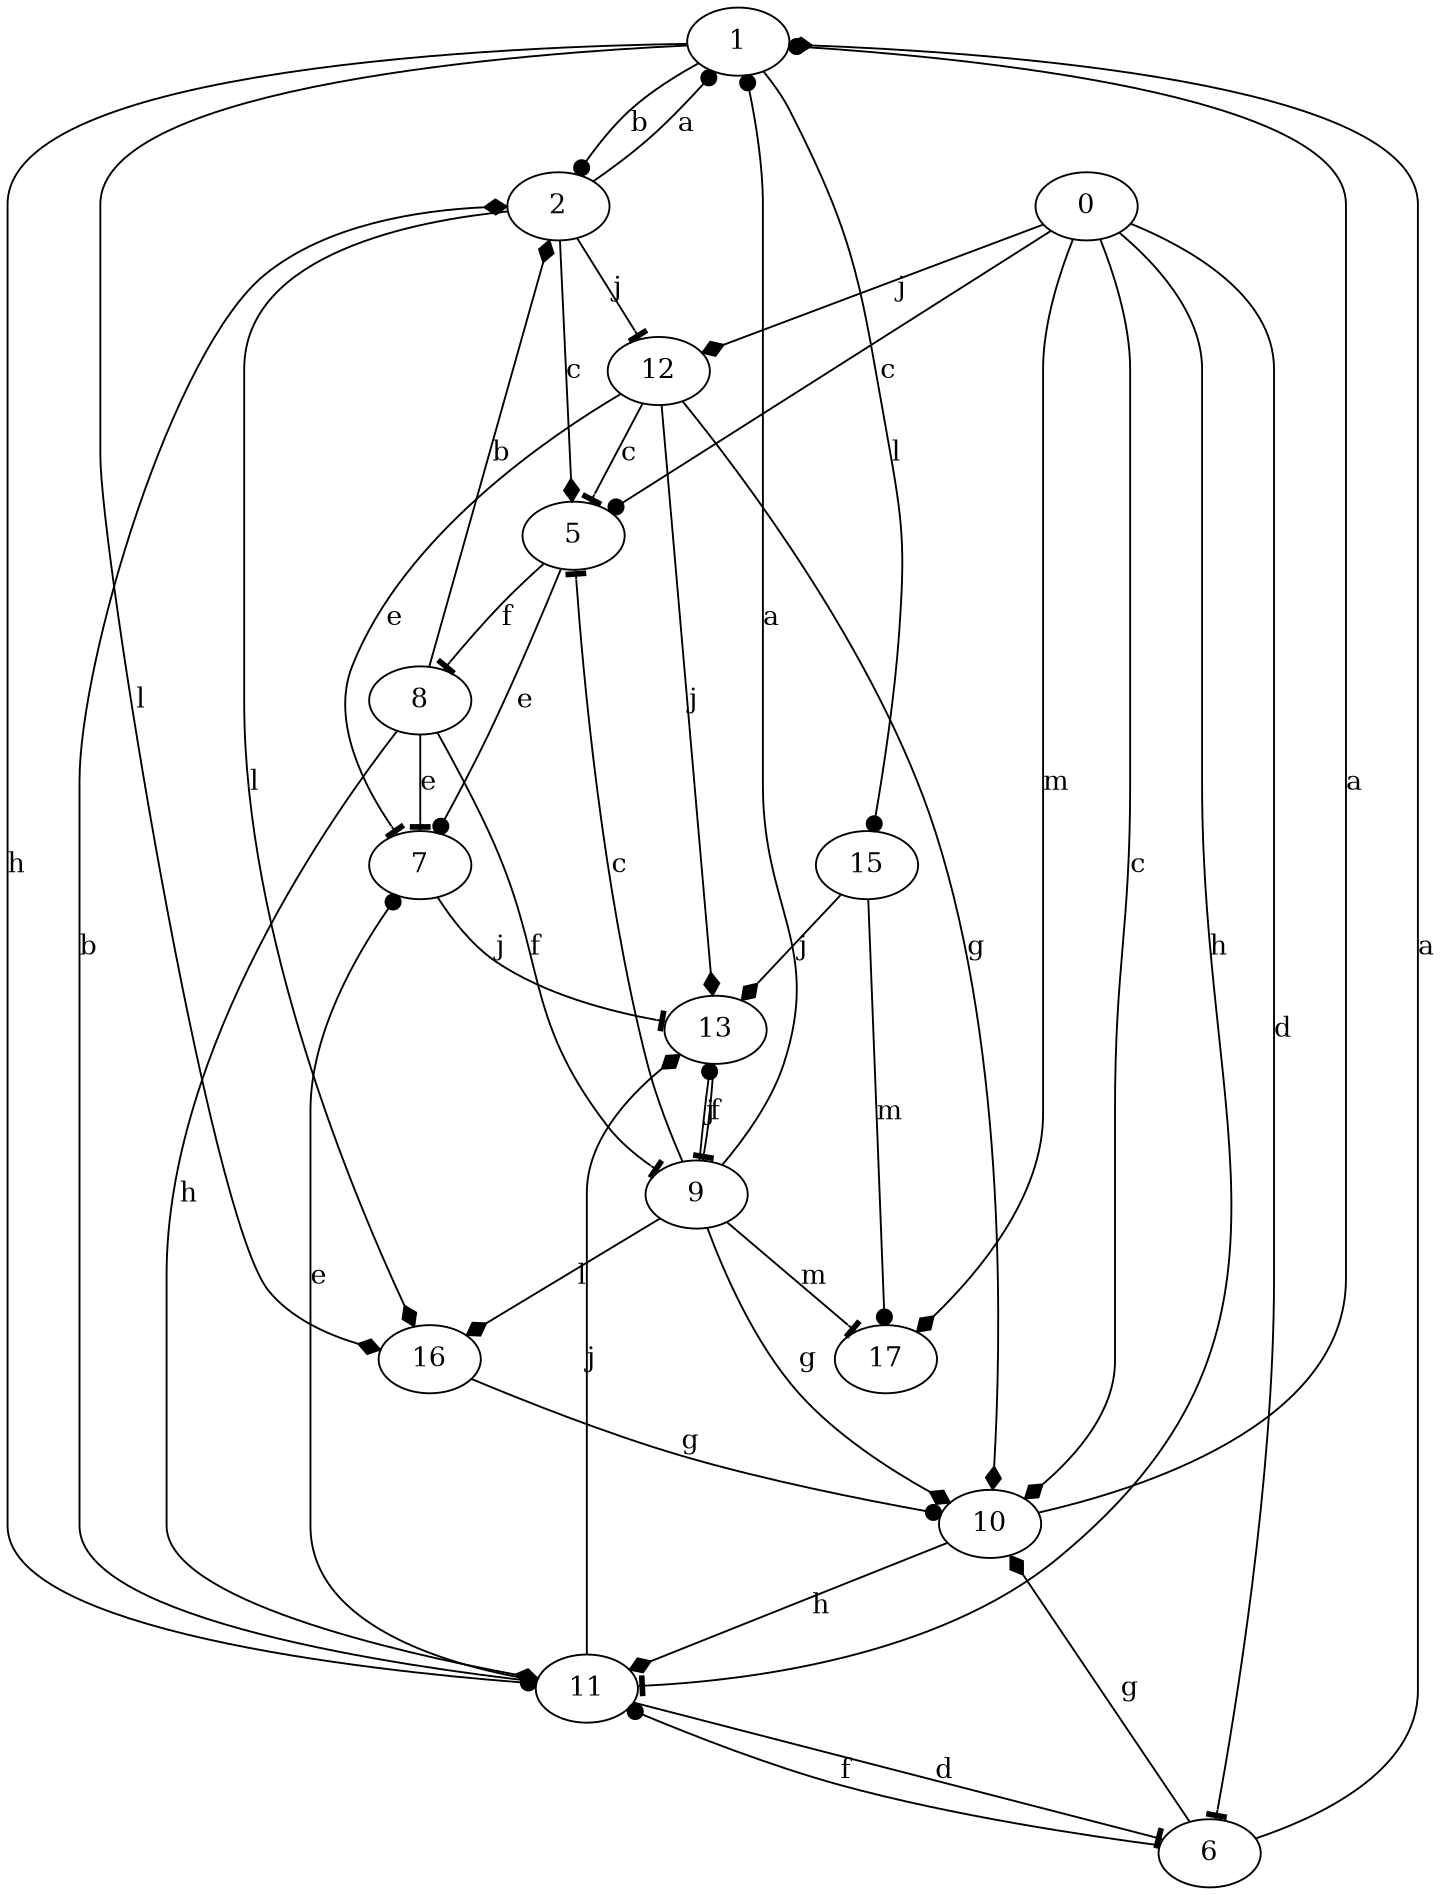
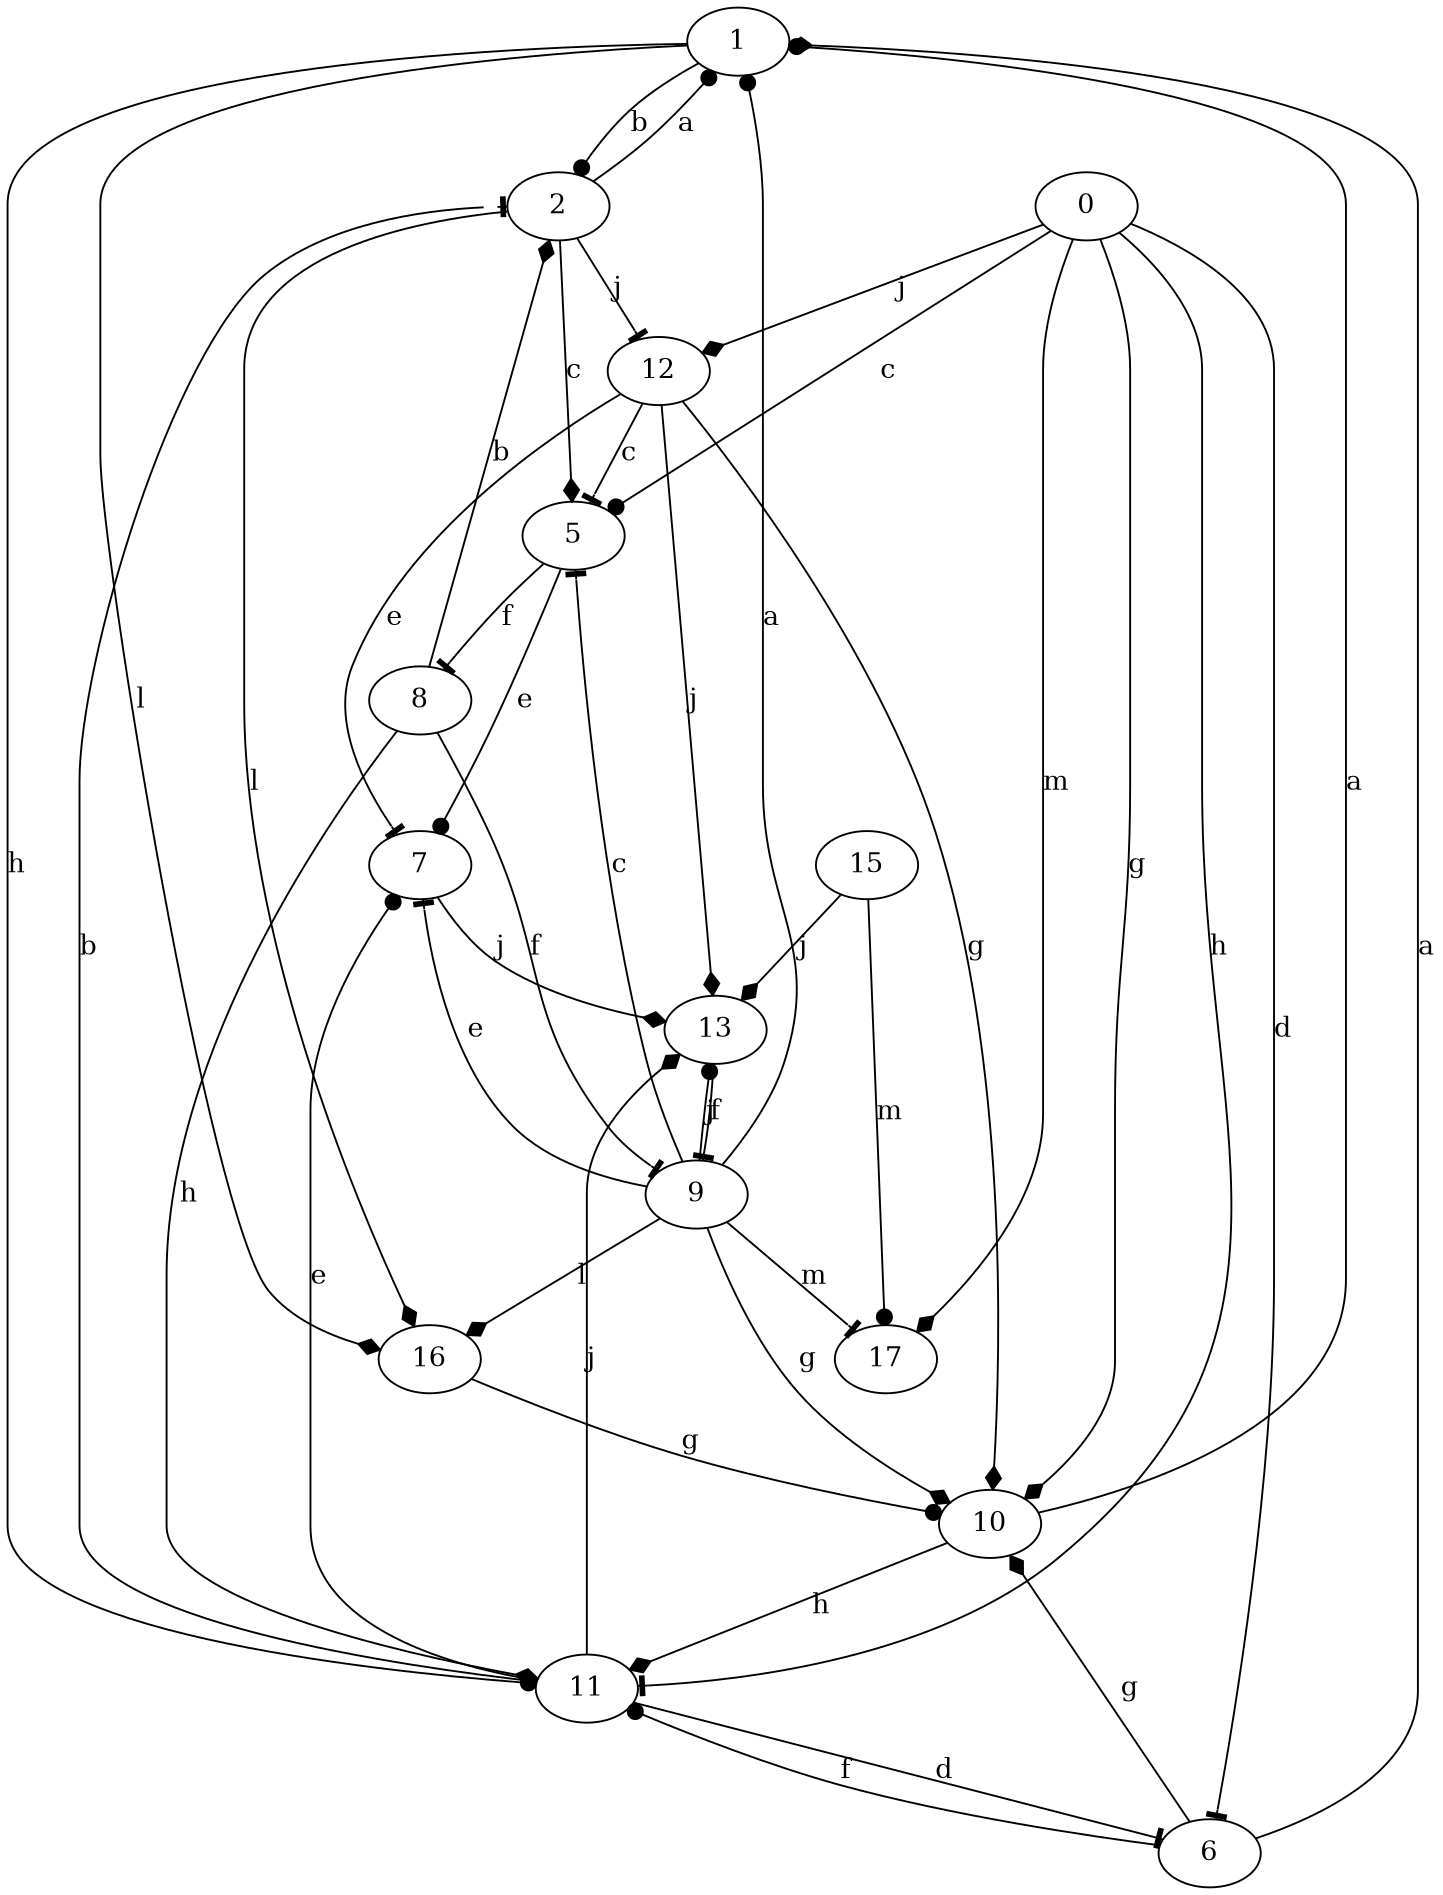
edge "1" -> "15": removed, label "l"
edge "8" -> "7": now "9" -> "7"
edge "0" -> "10": label "c" -> "g"
edge "7" -> "13": arrowhead tee -> diamond
edge "11" -> "2": arrowhead diamond -> tee
